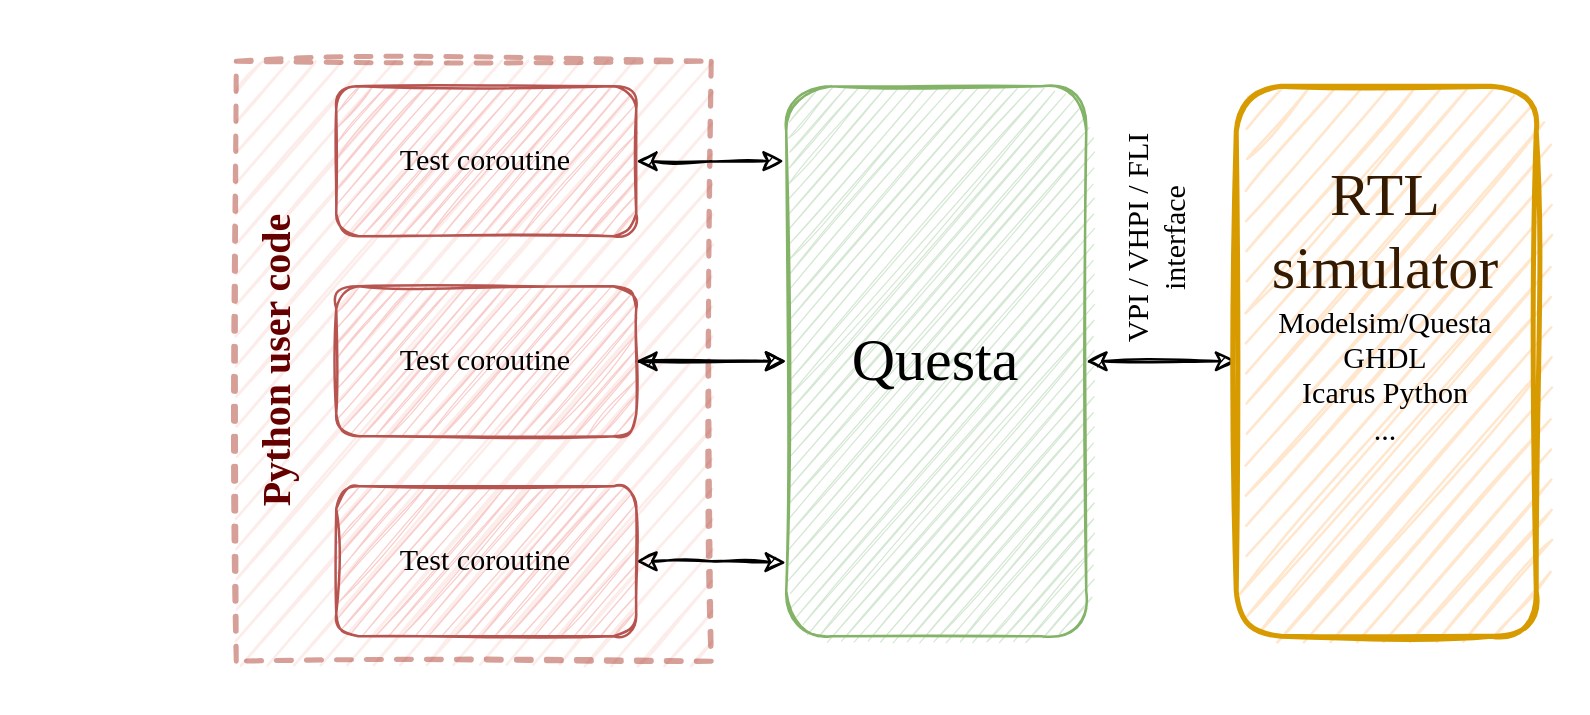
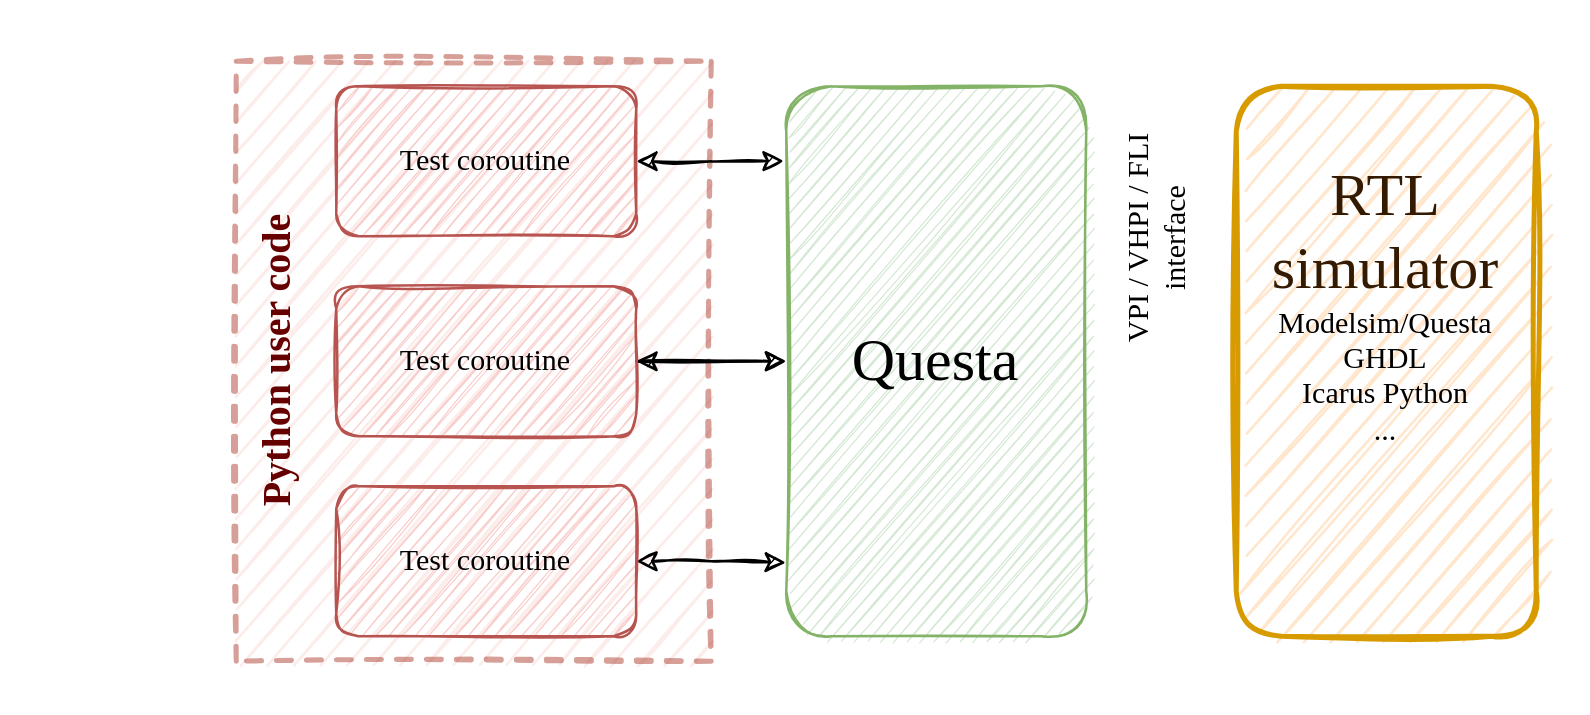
edge "Questa" -- "RTL simulator Modelsim/Questa GHDL Icarus Python ...": removed
